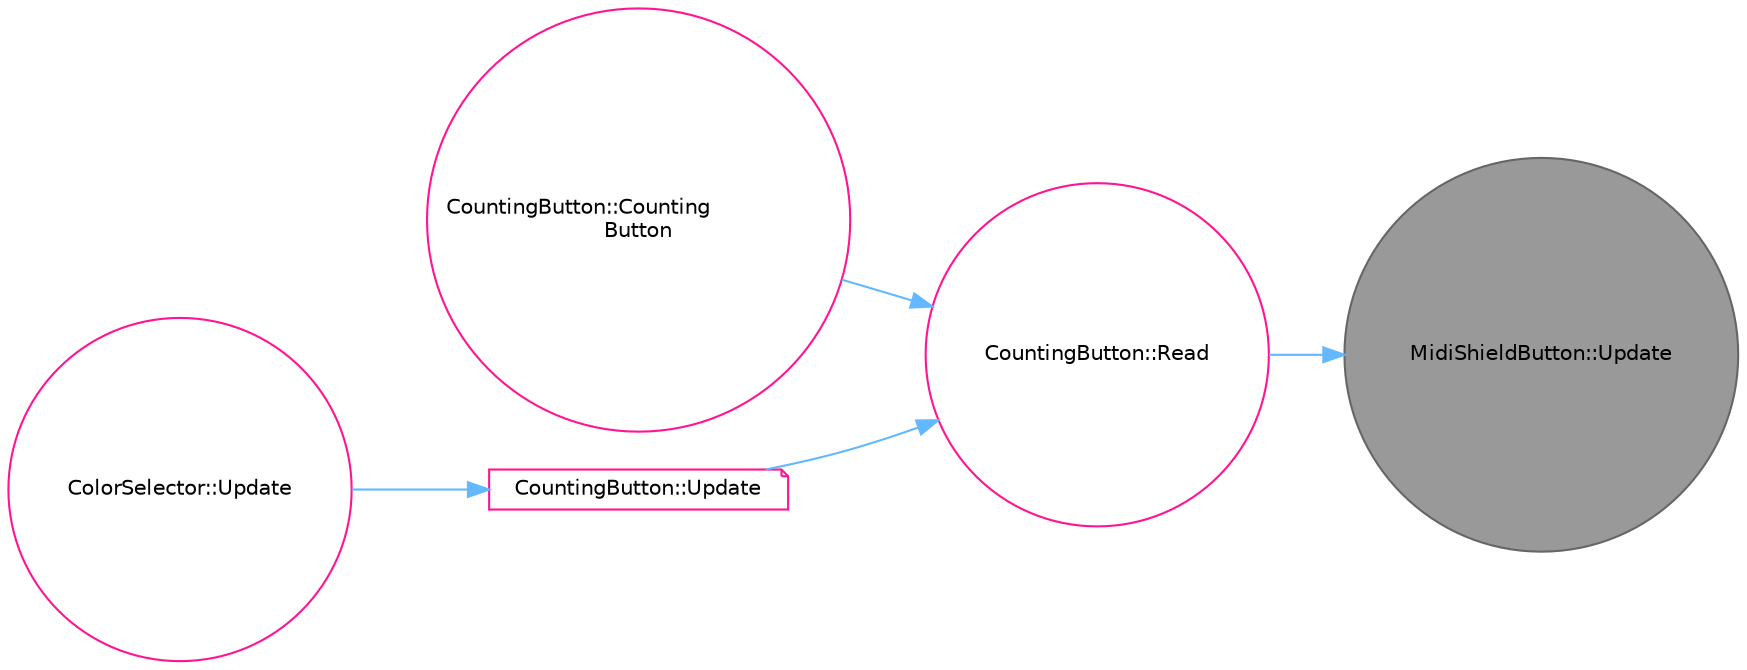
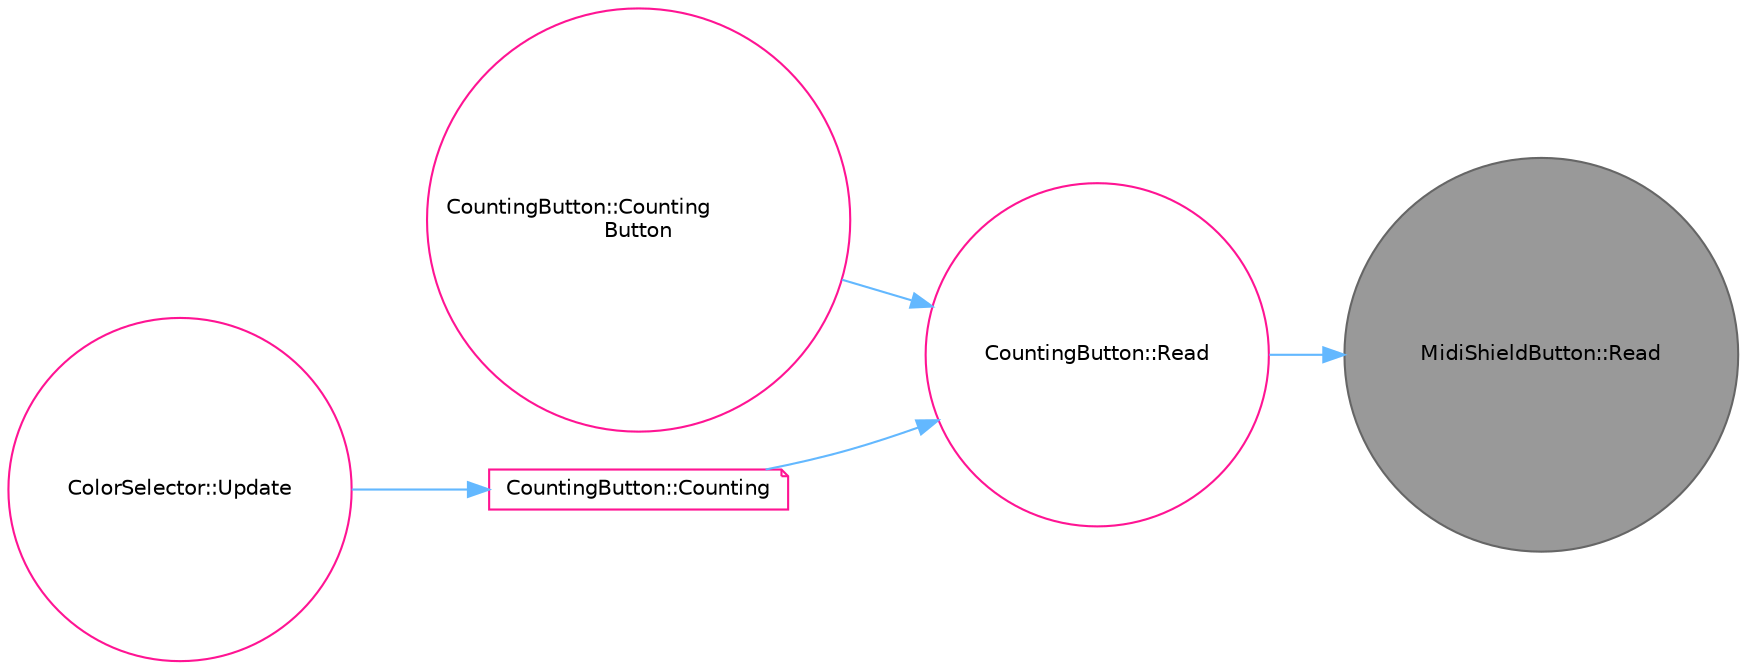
node "MidiShieldButton::Update": label "MidiShieldButton::Update" -> "MidiShieldButton::Read"
node "CountingButton::Update": label "CountingButton::Update" -> "CountingButton::Counting"
